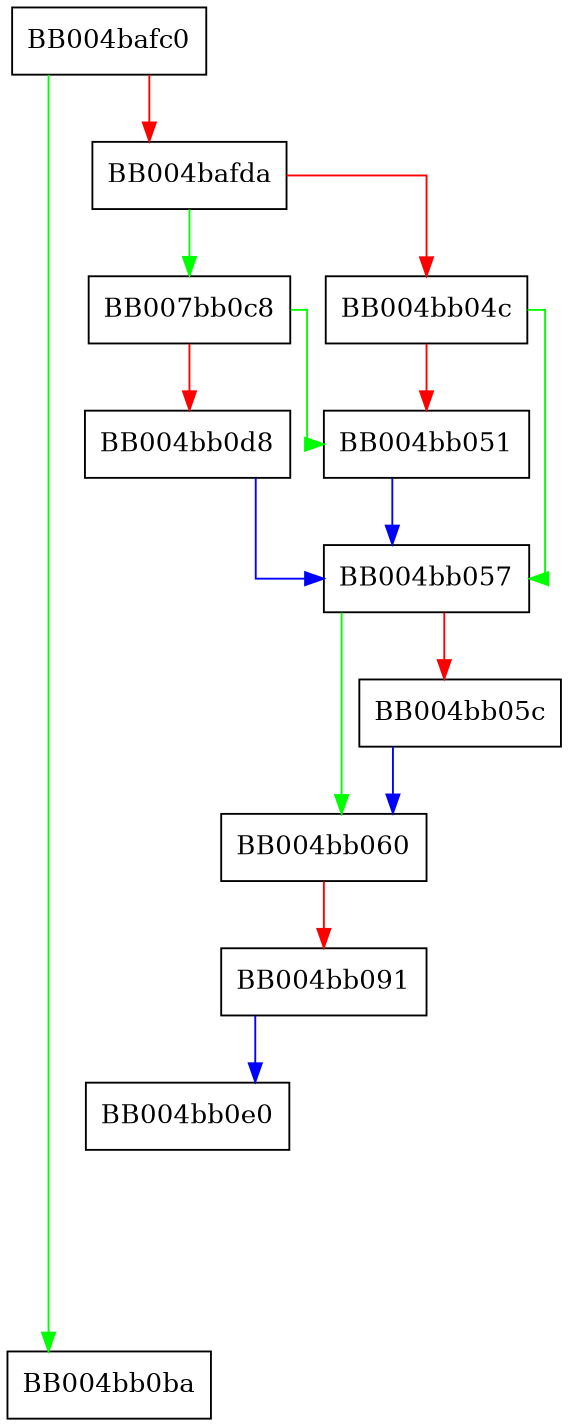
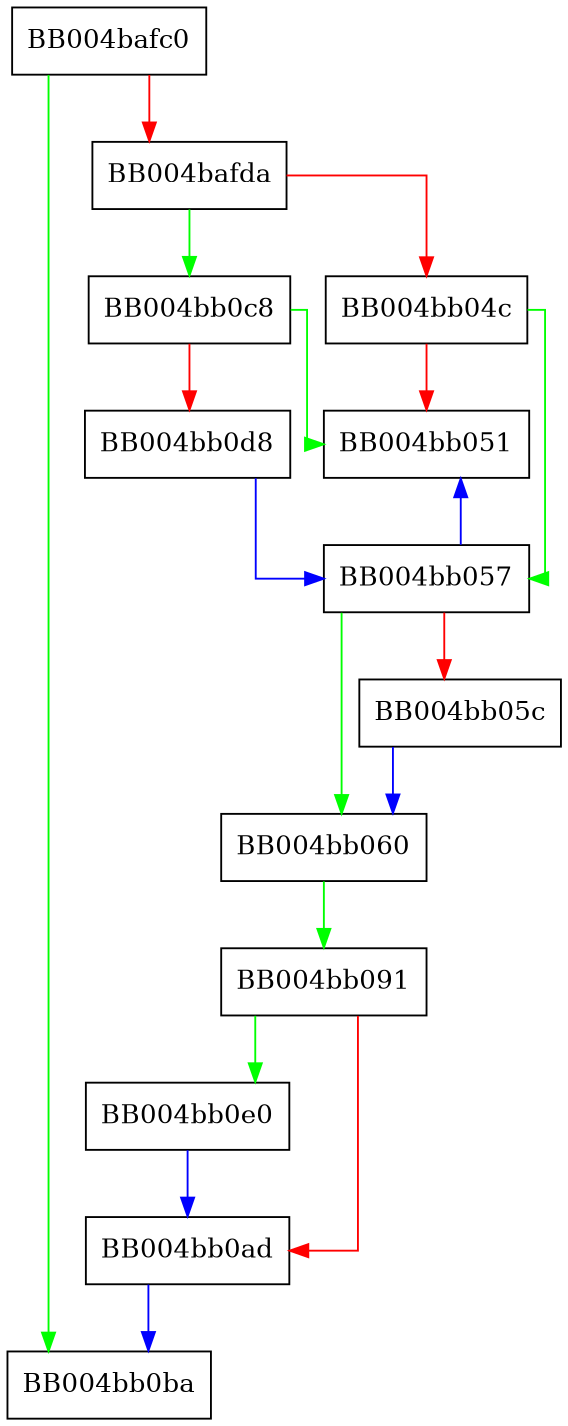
node "BB007bb0c8": label "BB007bb0c8" -> "BB004bb0c8"
edge "BB004bb051" -> "BB004bb057": reversed
edge "BB004bb060" -> "BB004bb091": color red -> green
edge "BB004bb091" -> "BB004bb0e0": color blue -> green
node "BB004bb0ad": added
